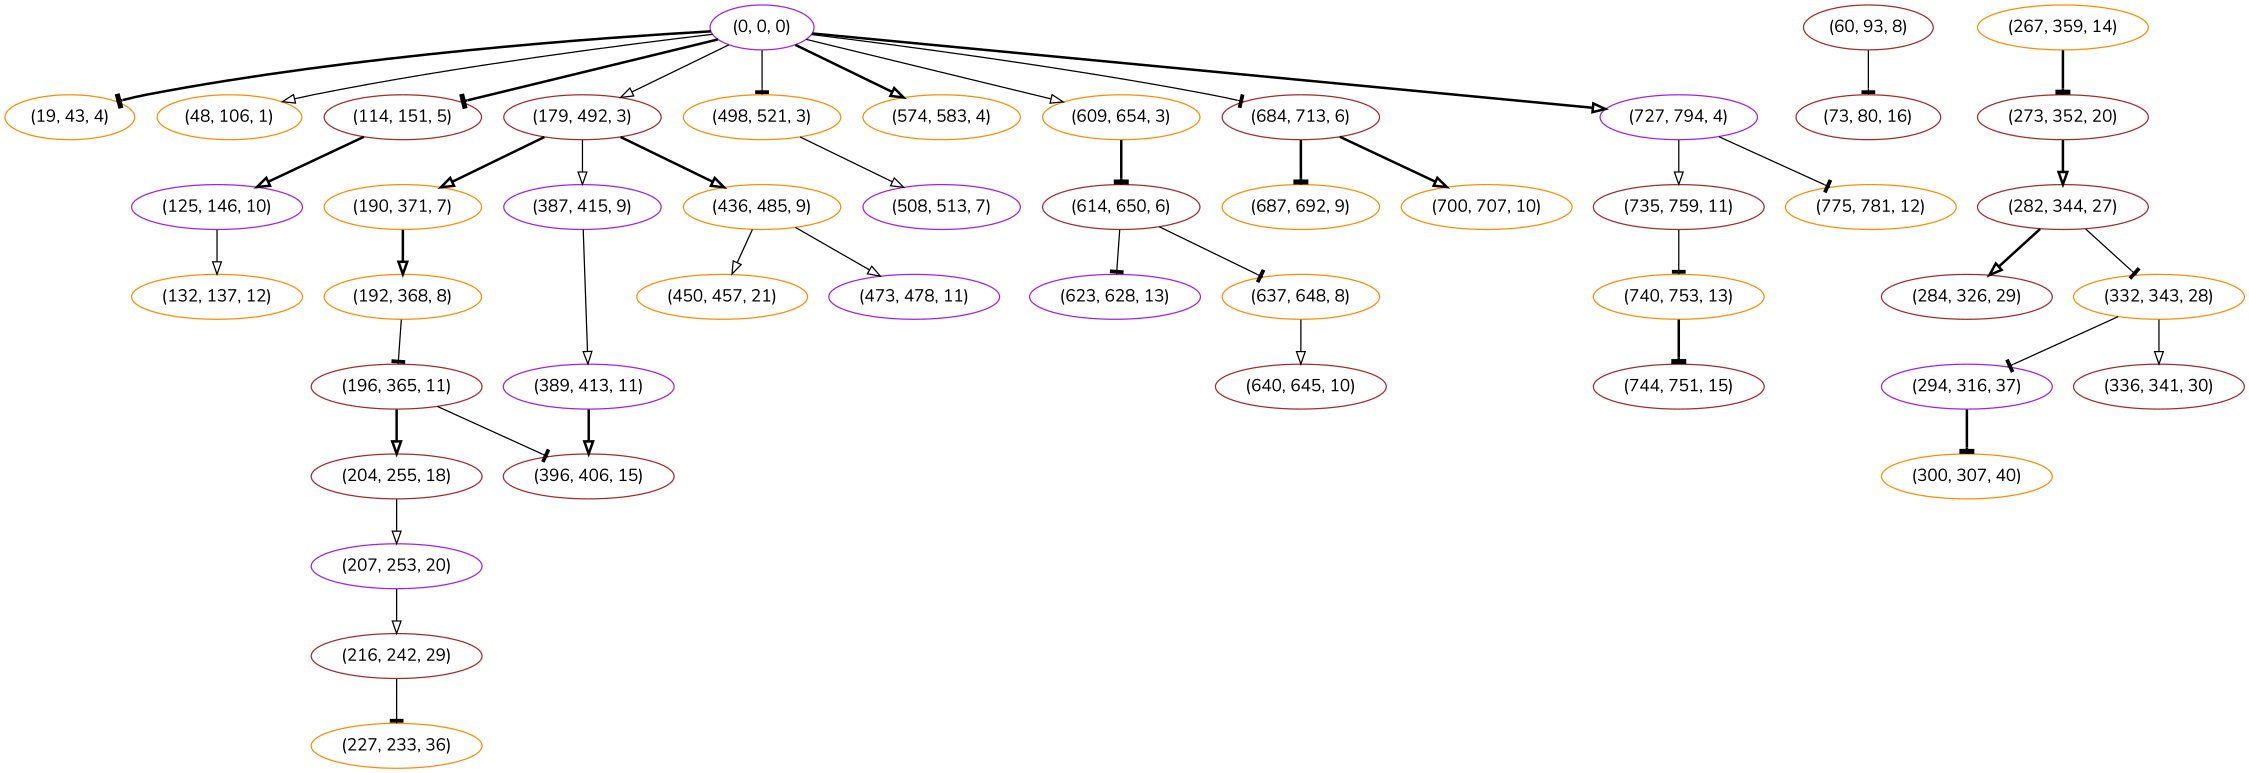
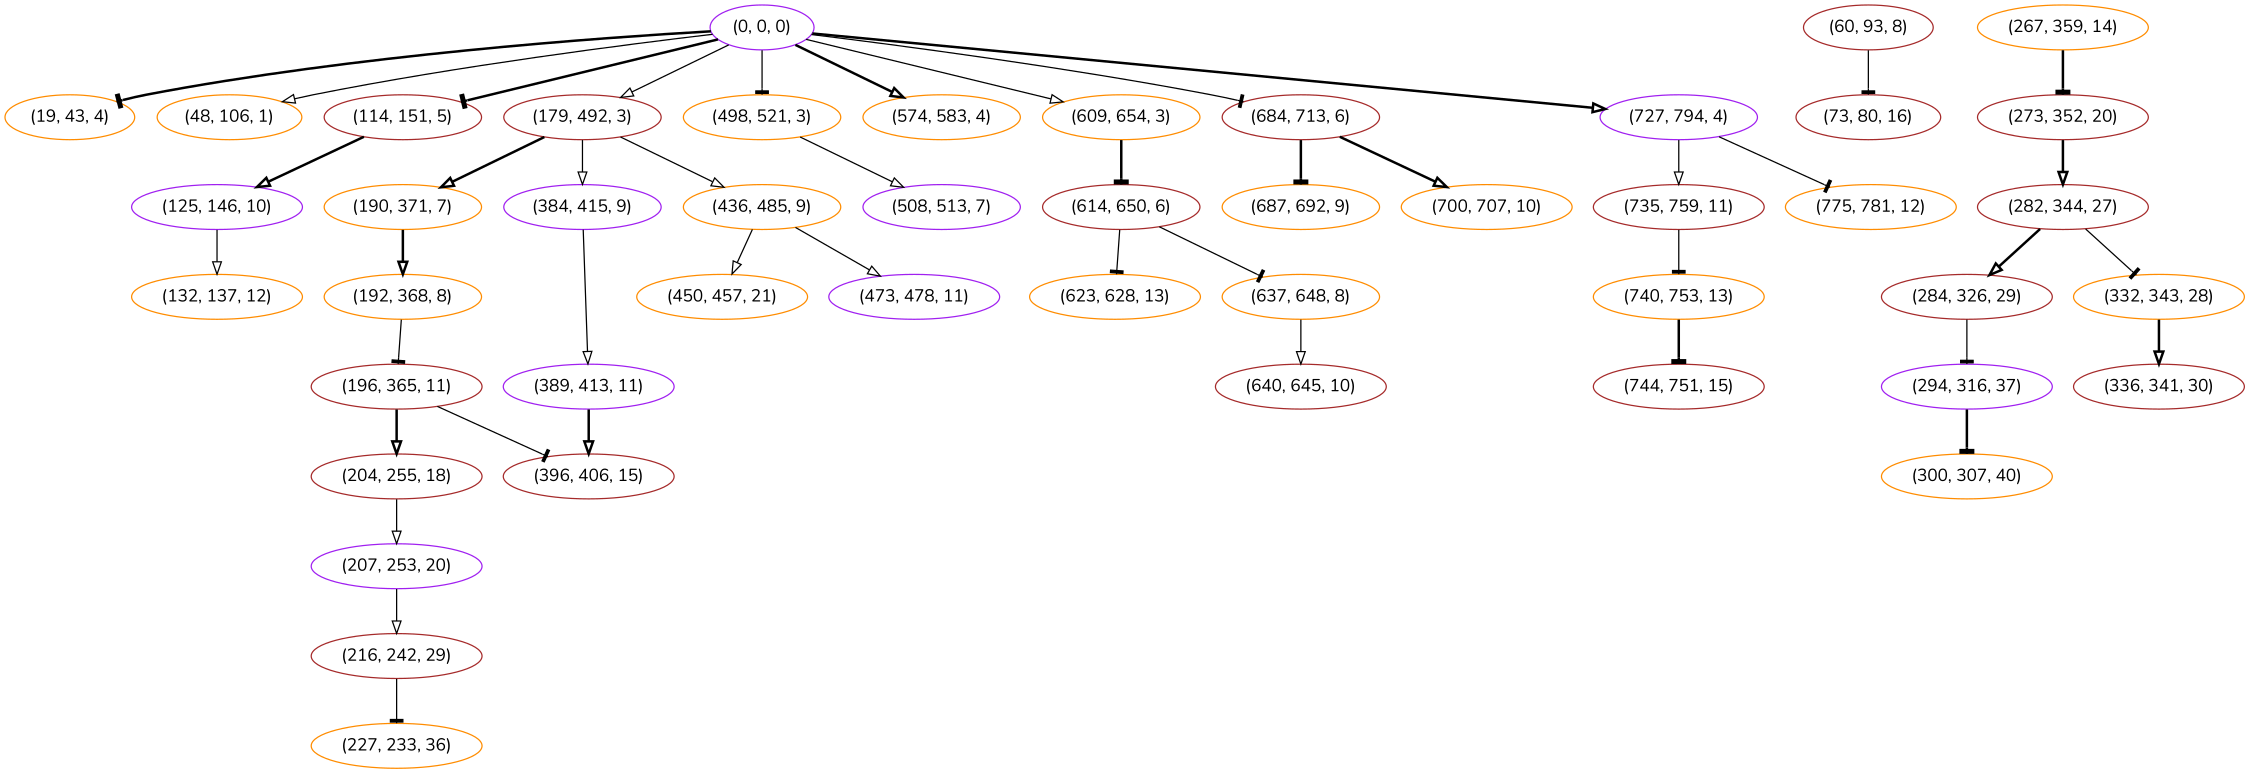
edge "(179, 492, 3)" -> "(436, 485, 9)": style bold -> solid
node "(387, 415, 9)": label "(387, 415, 9)" -> "(384, 415, 9)"
node "(623, 628, 13)": color purple -> darkorange
edge "(332, 343, 28)" -> "(336, 341, 30)": style solid -> bold
edge "(332, 343, 28)" -> "(294, 316, 37)": now "(284, 326, 29)" -> "(294, 316, 37)"
